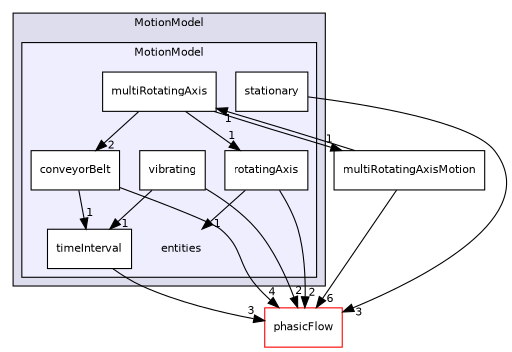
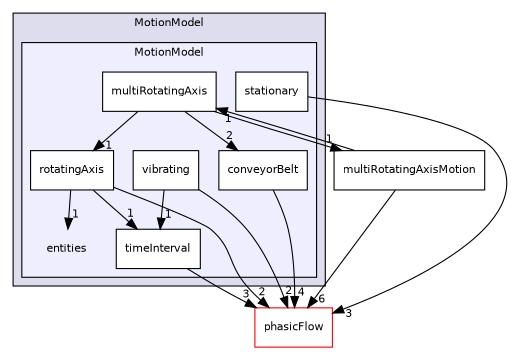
edge "conveyorBelt" -> "timeInterval": now "rotatingAxis" -> "timeInterval"
